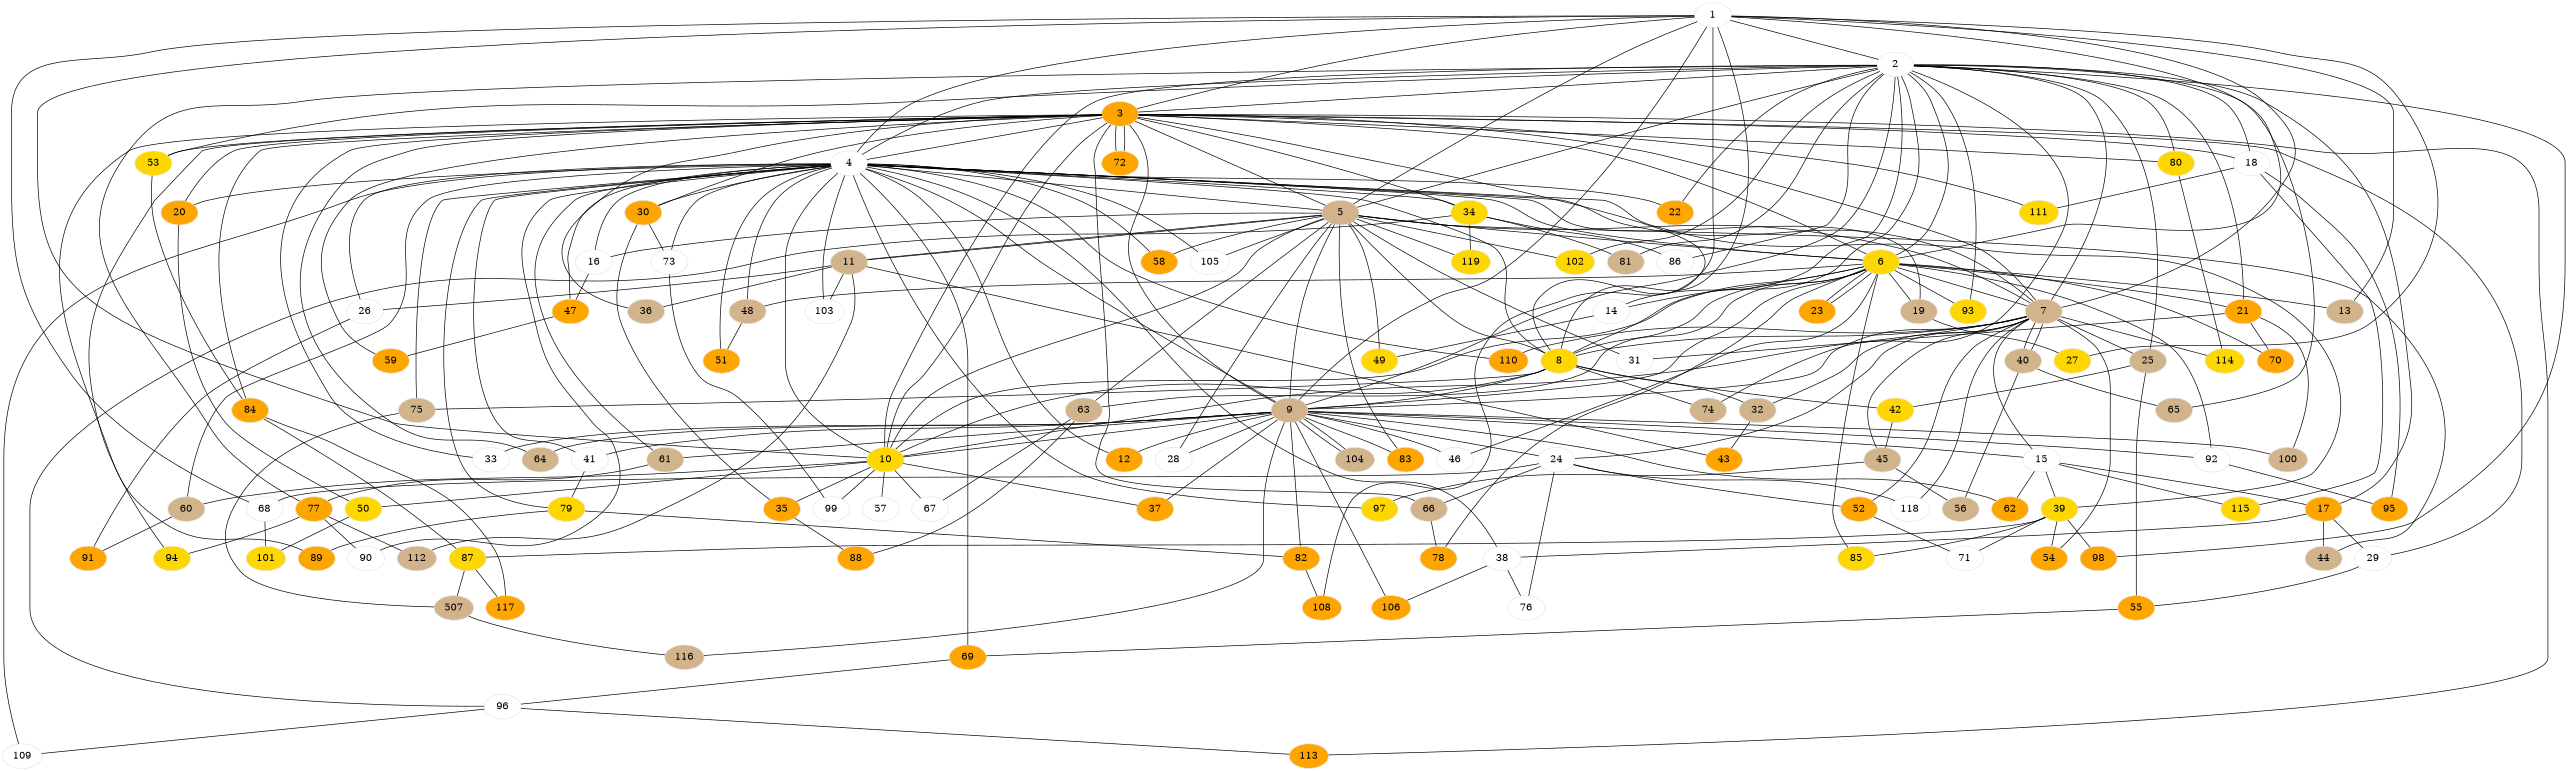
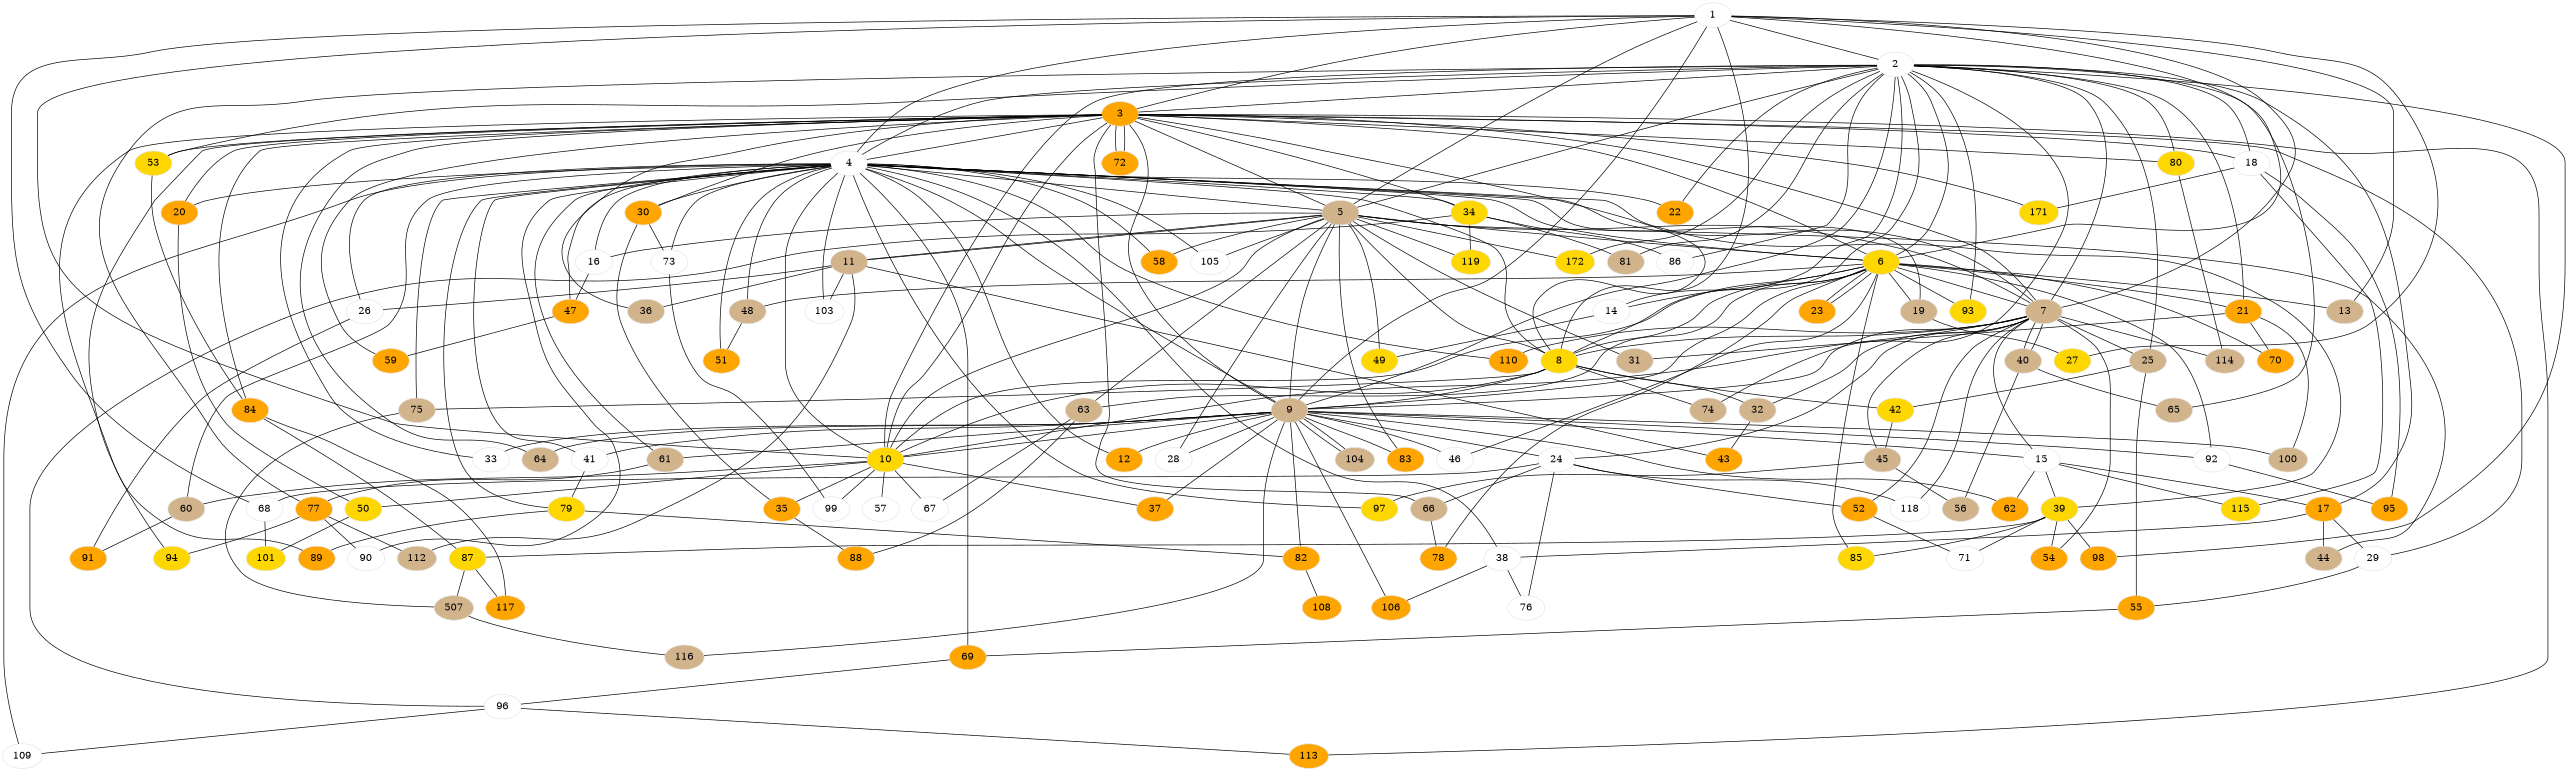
node "111": label "111" -> "171"
node "102": label "102" -> "172"
edge "1" -- "108": removed
node "31": fillcolor white -> tan
node "114": fillcolor gold -> tan
